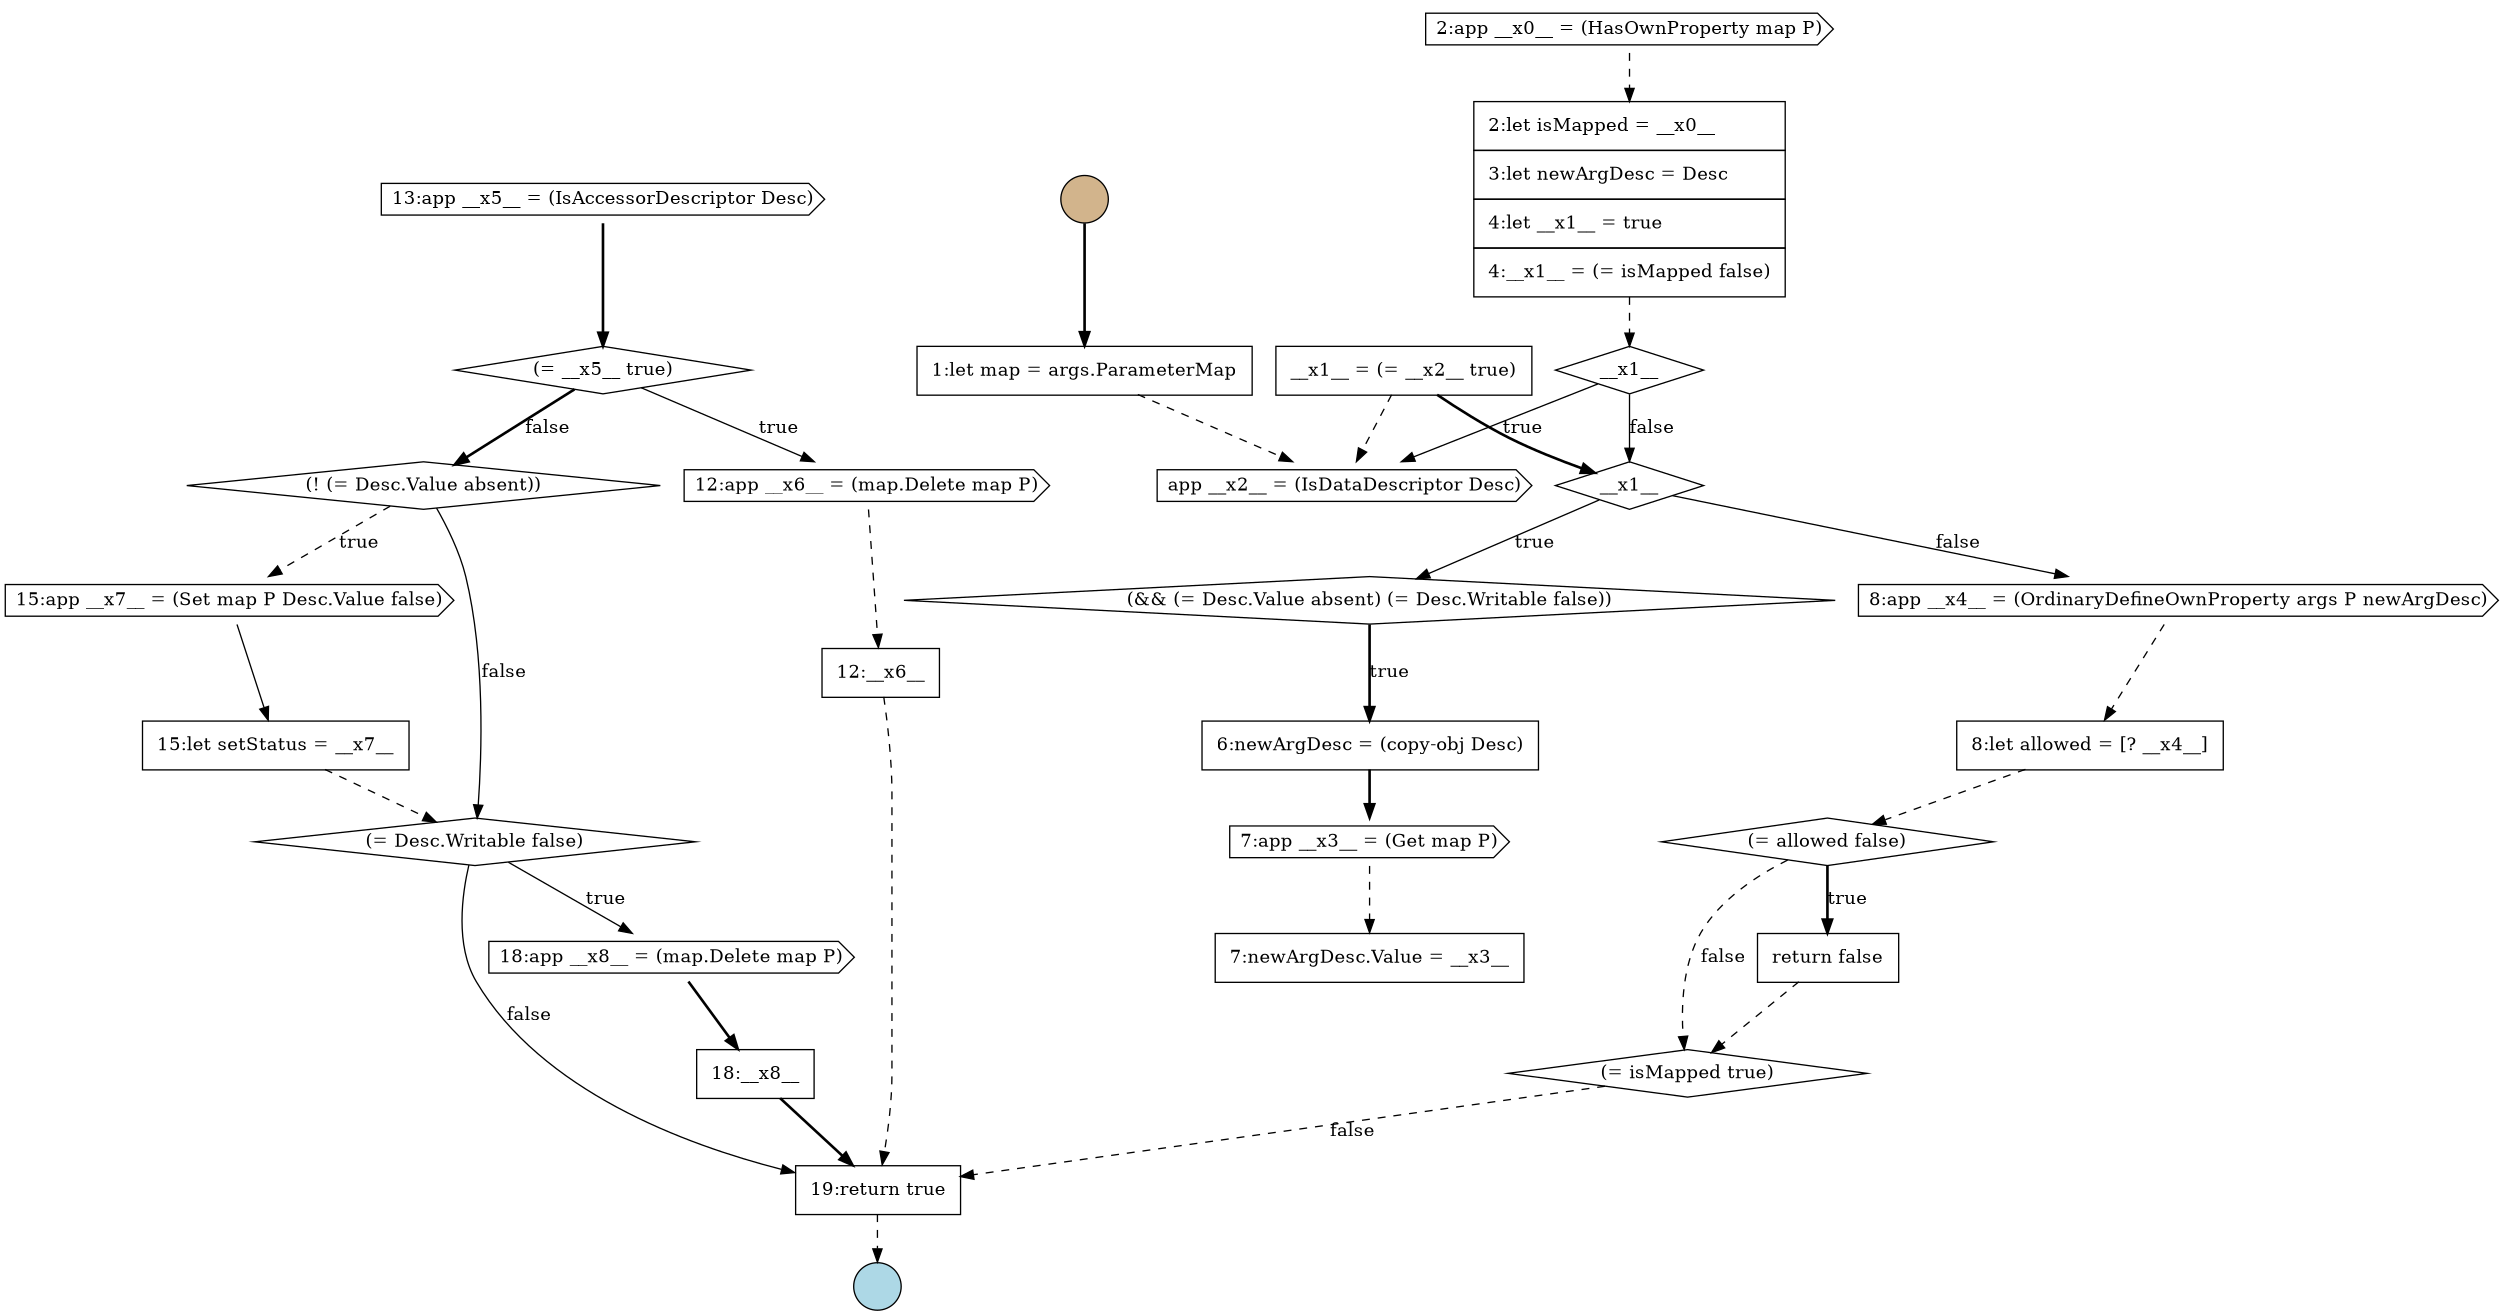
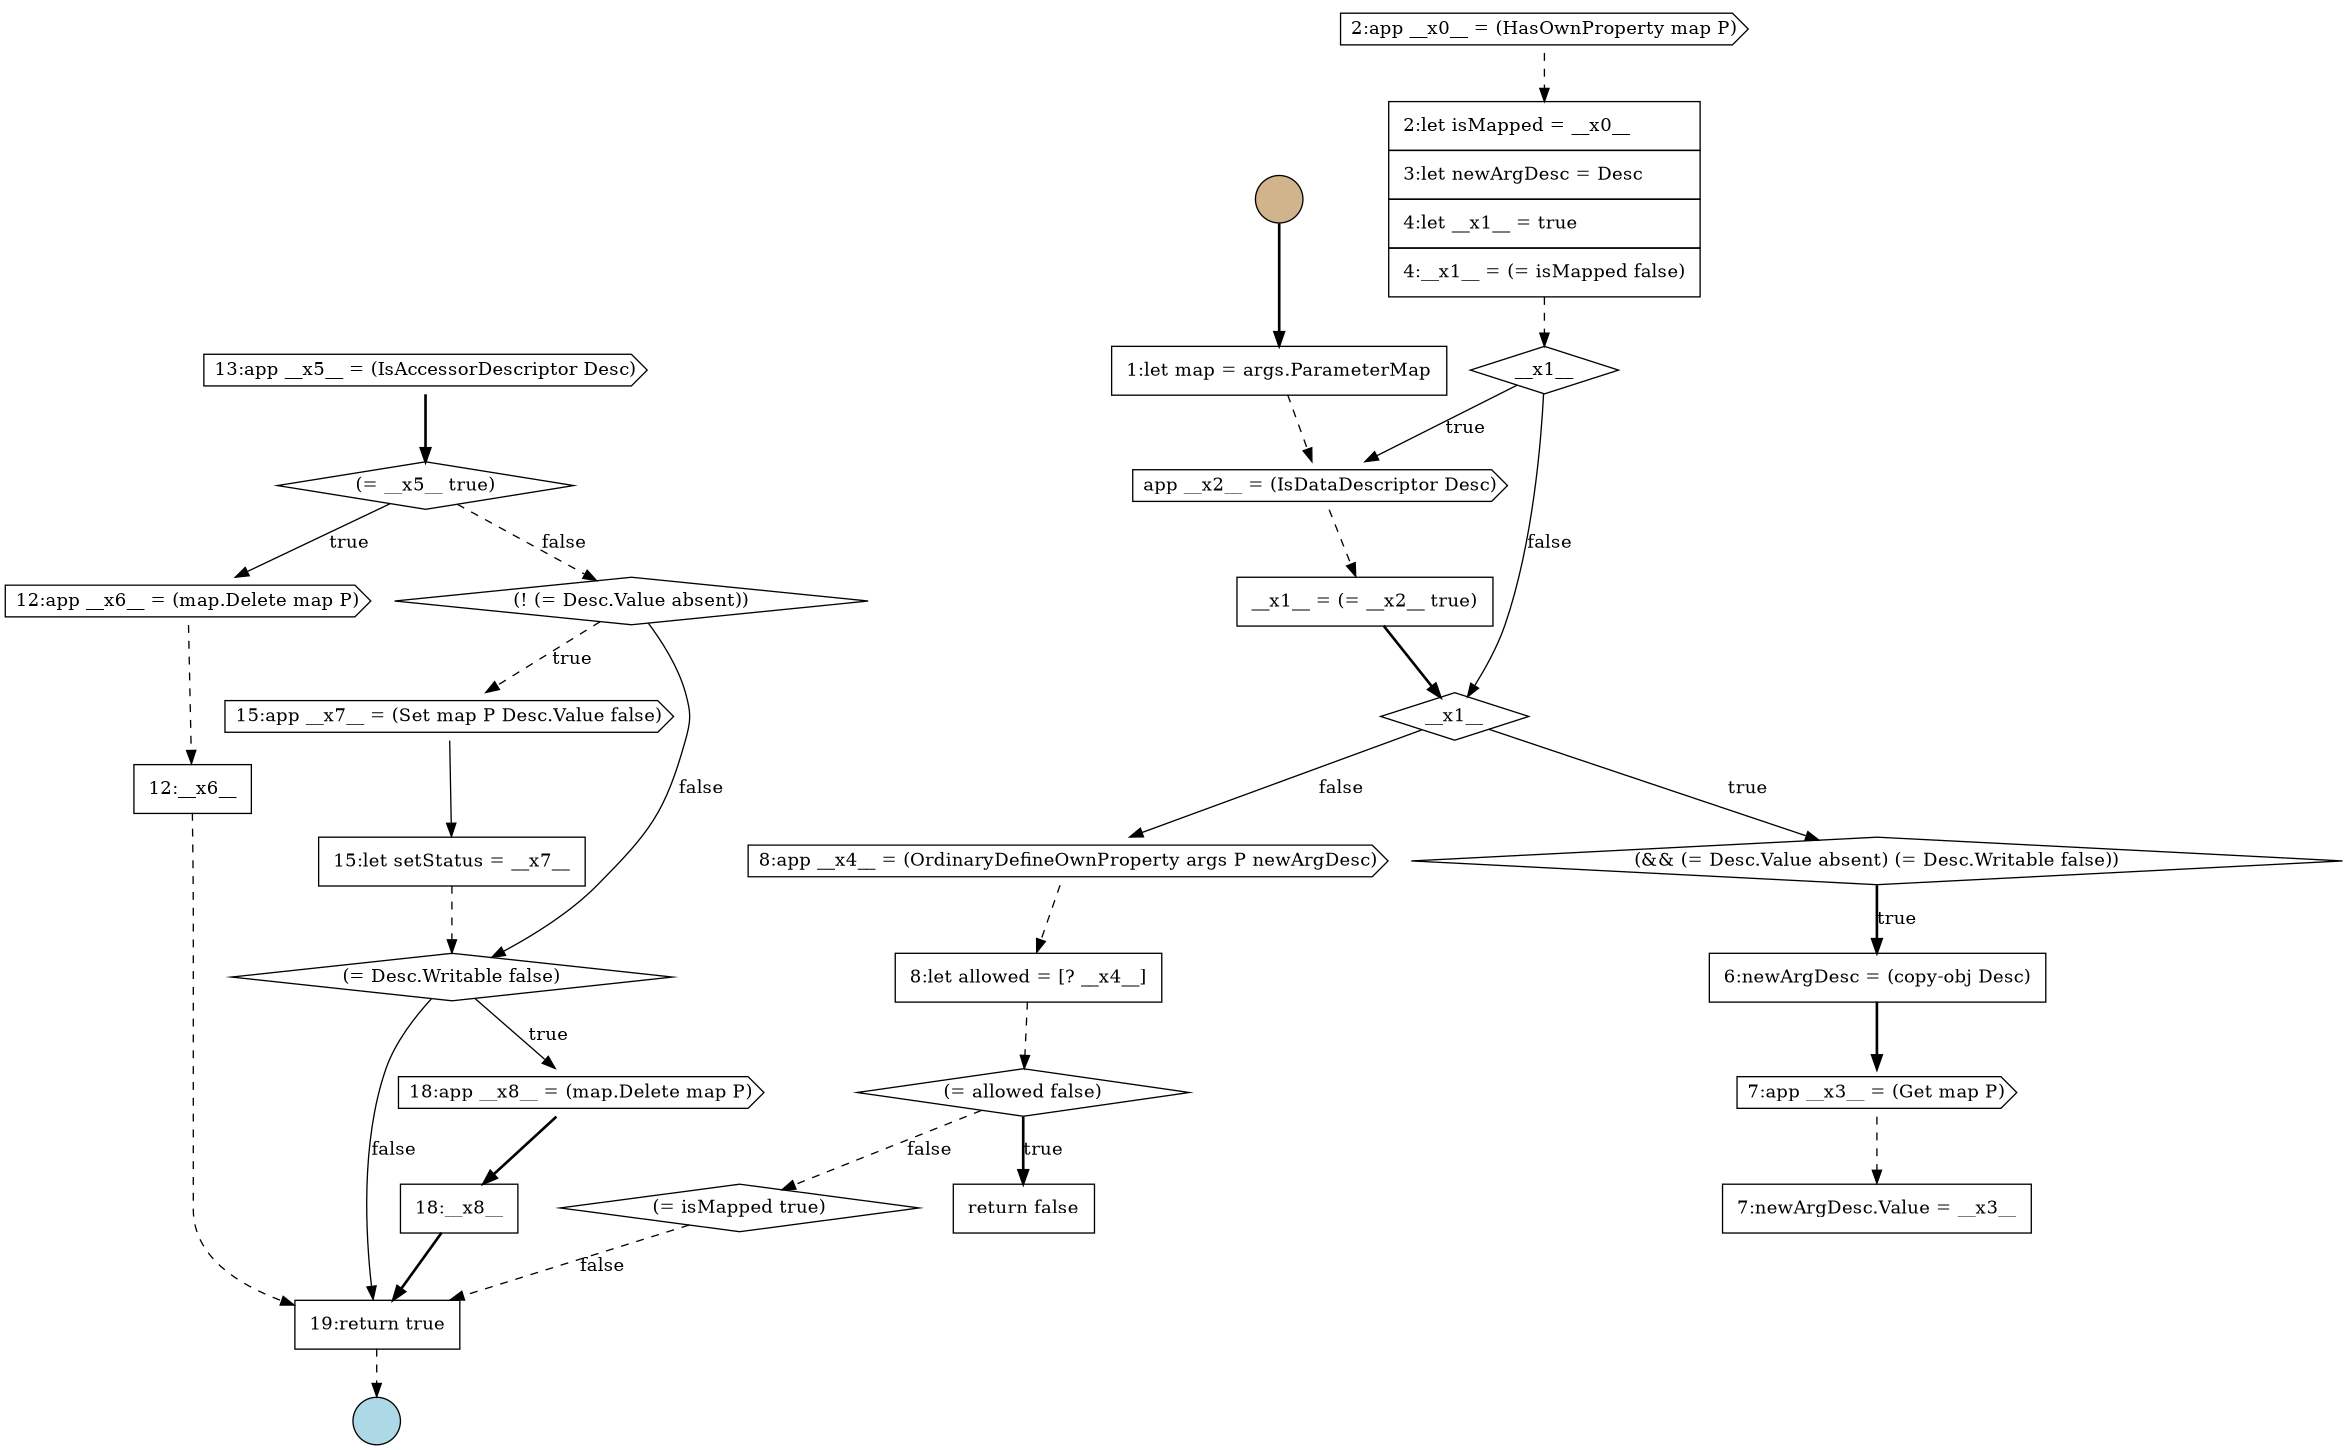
edge "__x1__ = (= __x2__ true)" -> "app __x2__ = (IsDataDescriptor Desc)": reversed
edge "(= __x5__ true)" -> "(! (= Desc.Value absent))": style bold -> dashed
edge "return false" -> "(= isMapped true)": removed
